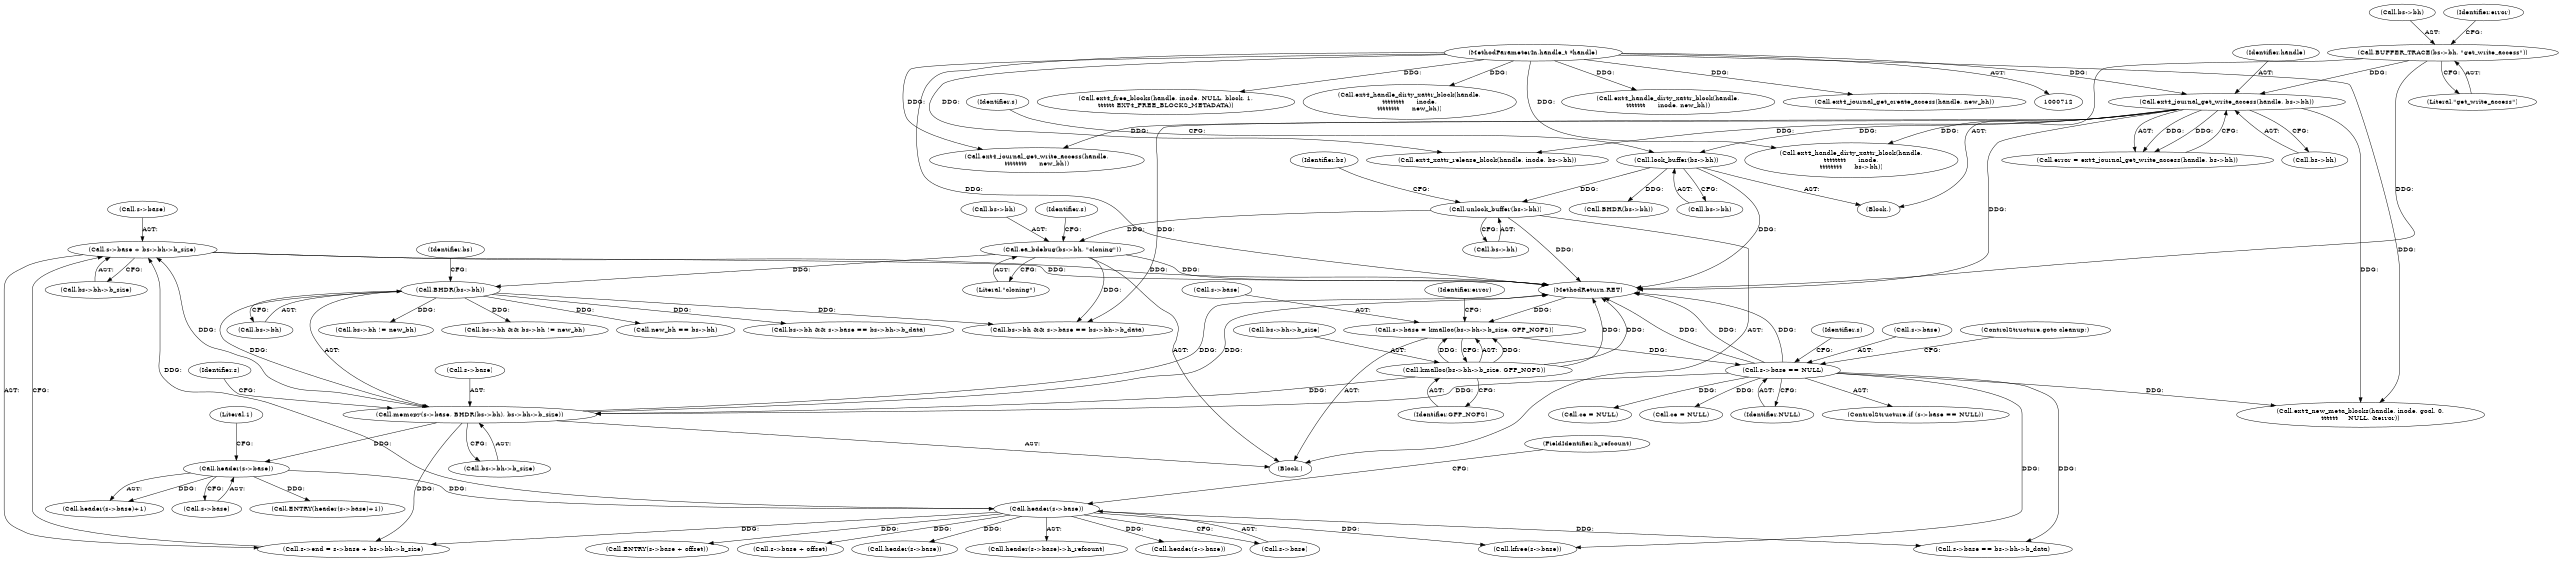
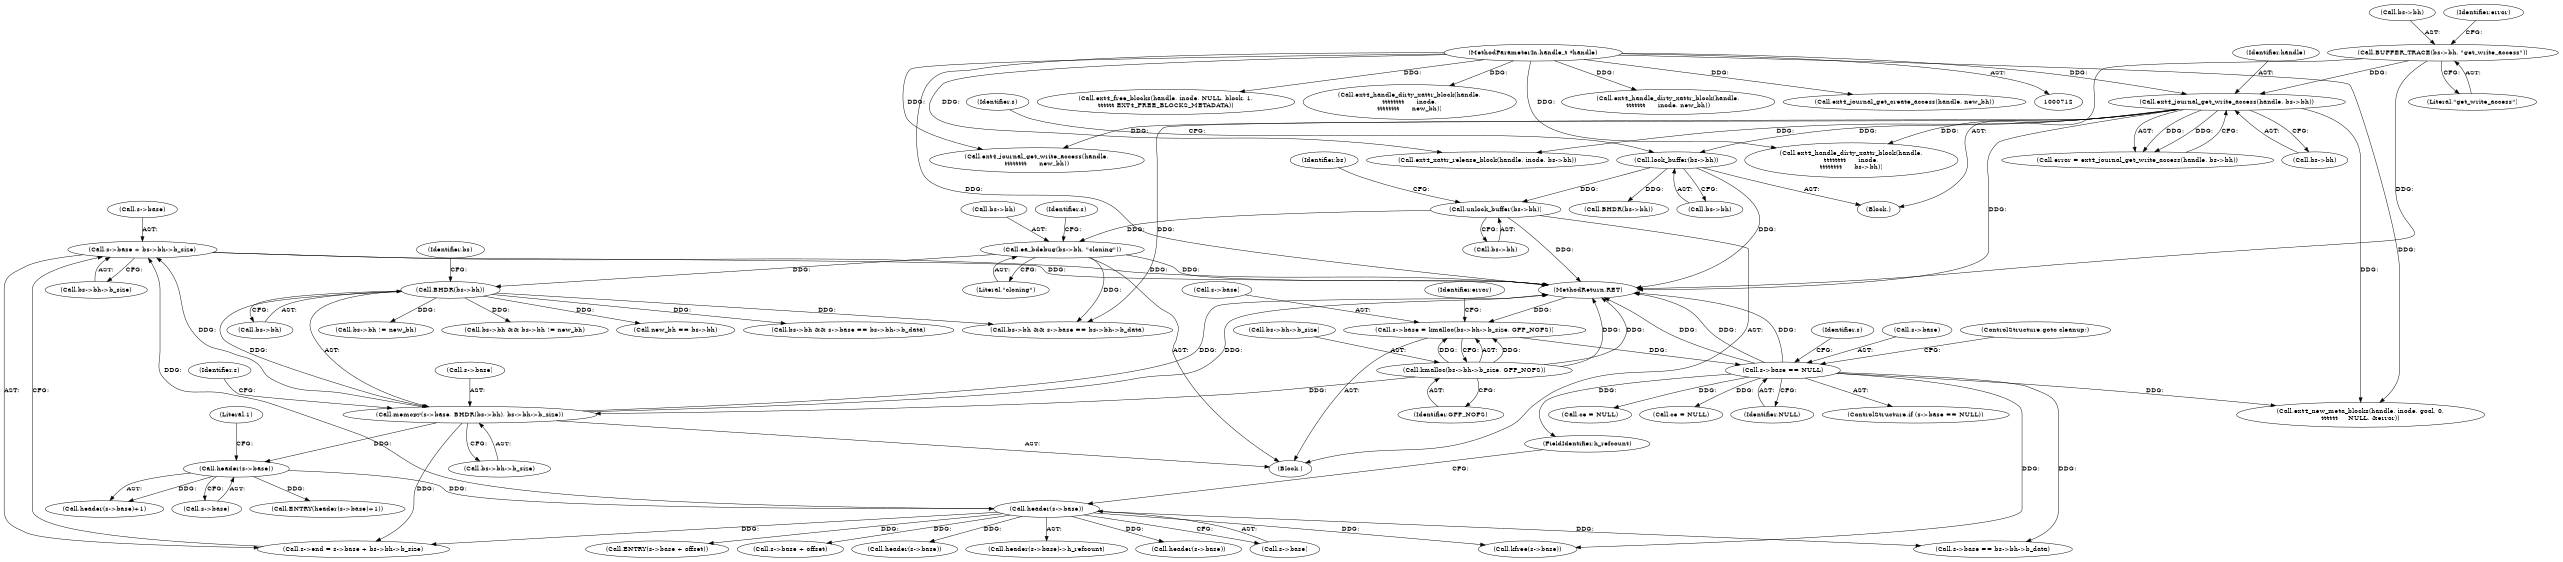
edge "(Call,s->base == NULL)" -> "(Call,memcpy(s->base, BHDR(bs->bh), bs->bh->b_size))": now "(Call,s->base == NULL)" -> "(FieldIdentifier,h_refcount)"
